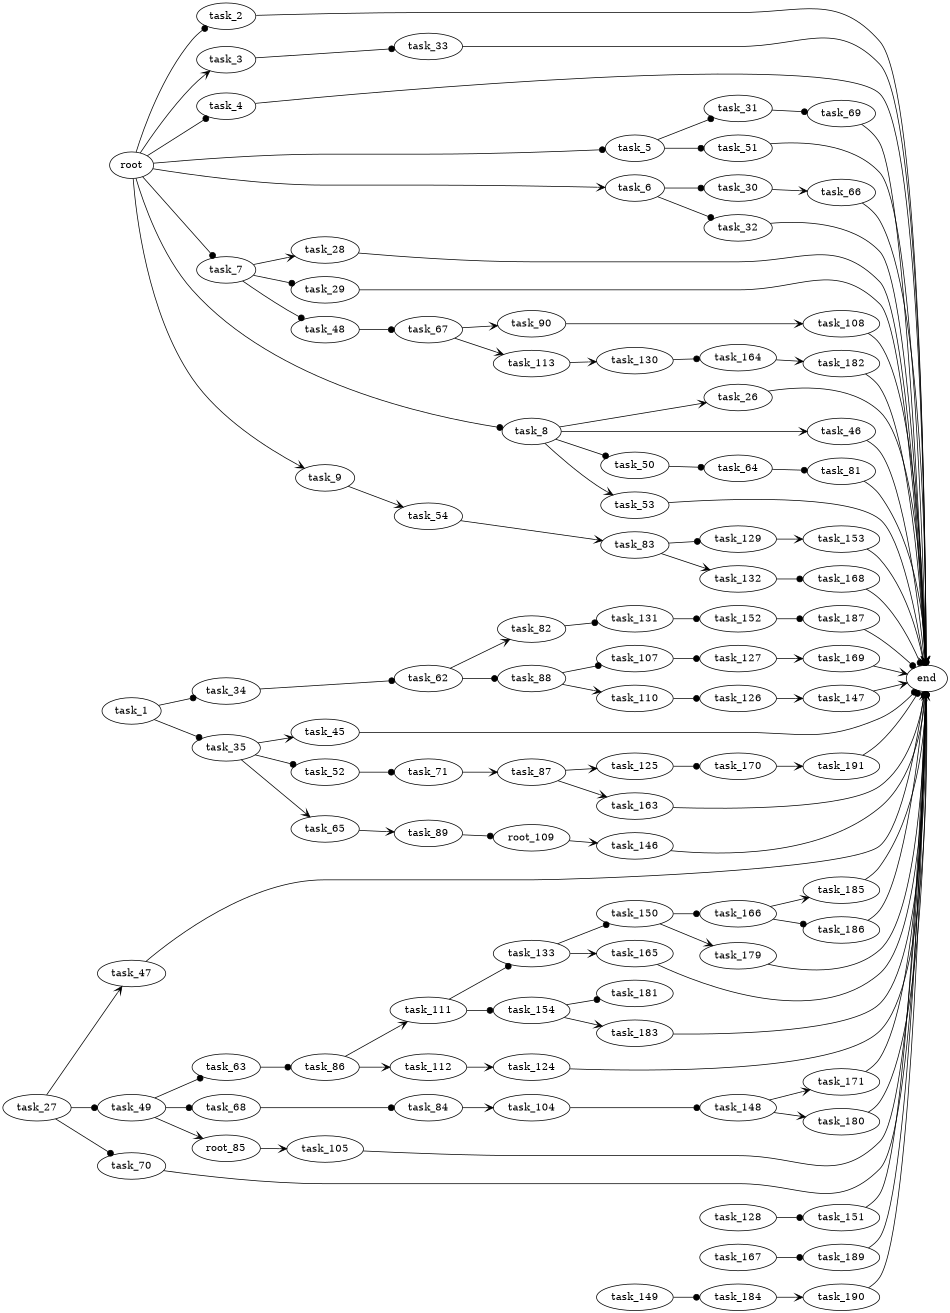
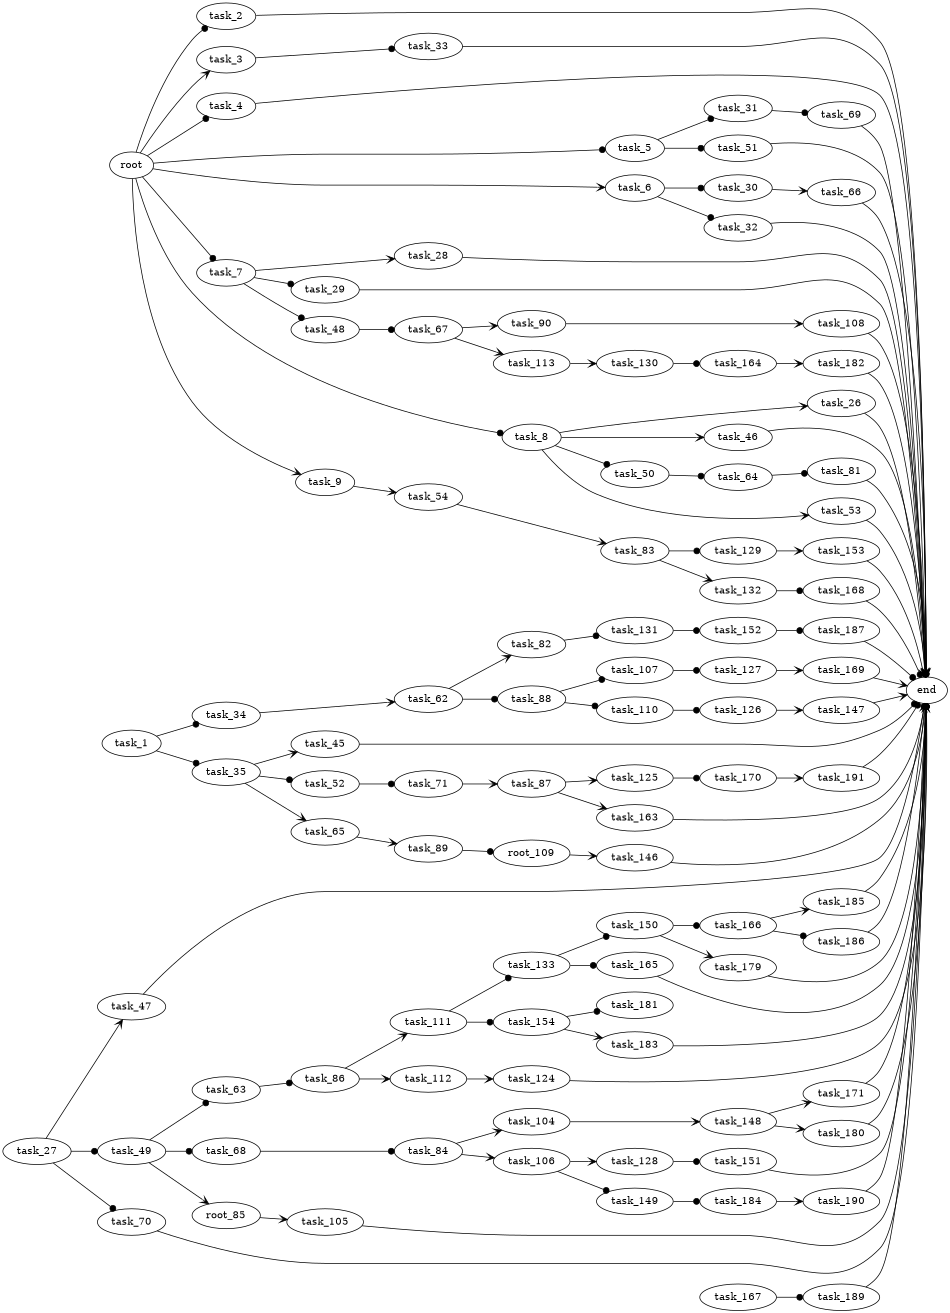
edge "task_34" -> "task_62": arrowhead dot -> vee
edge "task_88" -> "task_110": arrowhead vee -> dot
edge "task_133" -> "task_165": arrowhead vee -> dot
edge "task_104" -> "task_148": arrowhead dot -> vee
node "task_106": added
